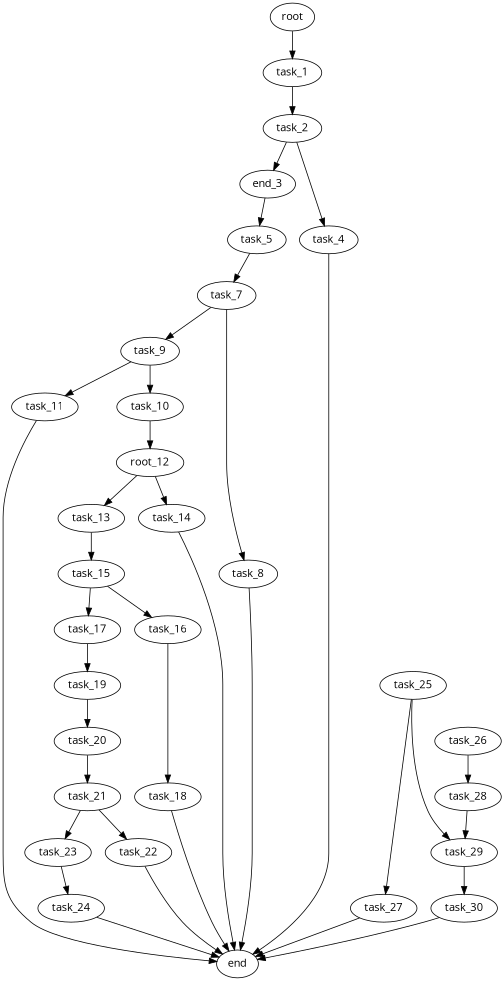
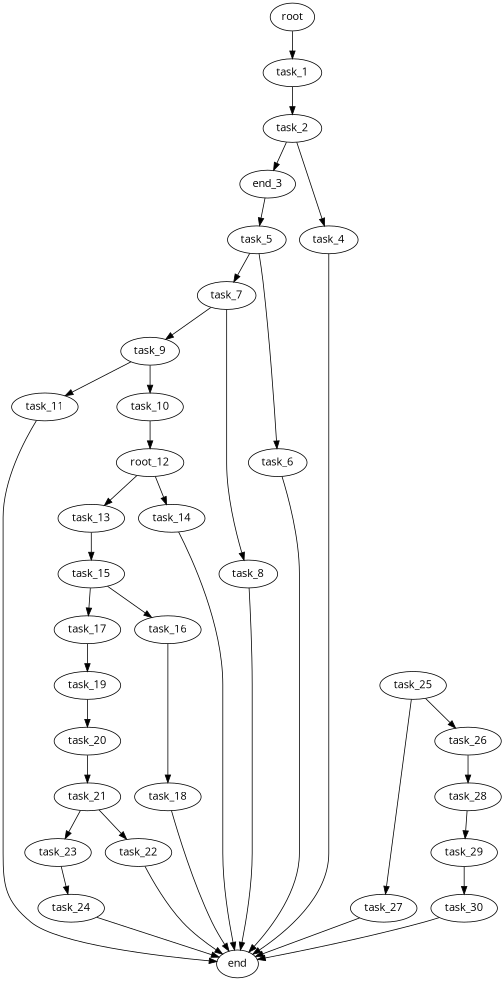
node "task_6": added
edge "task_25" -> "task_29": now "task_25" -> "task_26"
